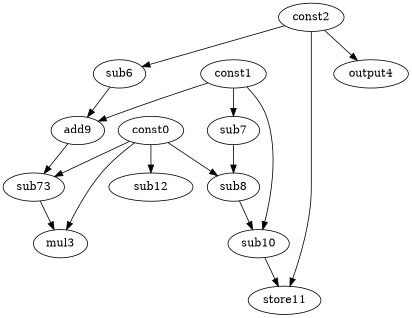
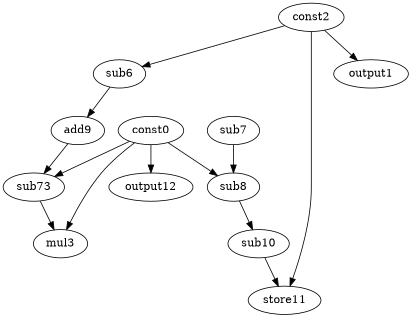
node "const1": removed
node "output4": label "output4" -> "output1"
node "sub12": label "sub12" -> "output12"
